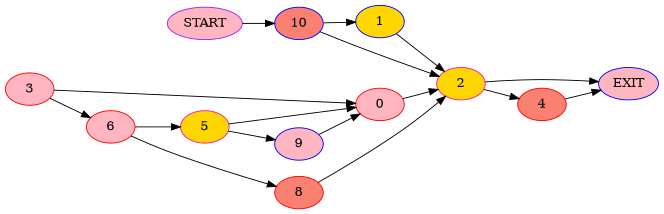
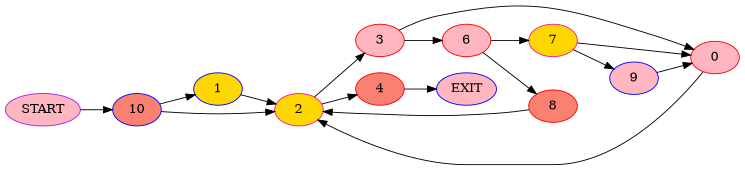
edge "2" -> "EXIT": now "2" -> "3"
node "5": label "5" -> "7"
